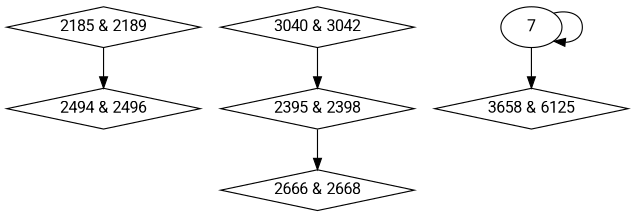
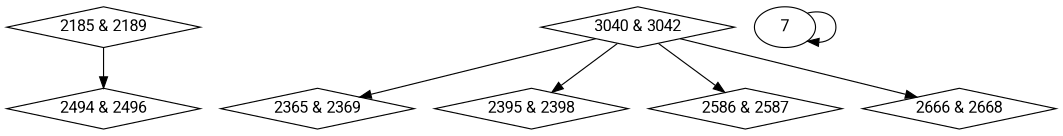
node "2365 & 2369": added
node "3658 & 6125": removed
node "2586 & 2587": added
edge "2395 & 2398" -> "2666 & 2668": now "3040 & 3042" -> "2666 & 2668"
